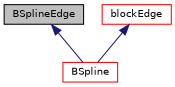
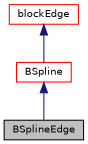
edge "BSpline" -> "BSplineEdge": reversed
